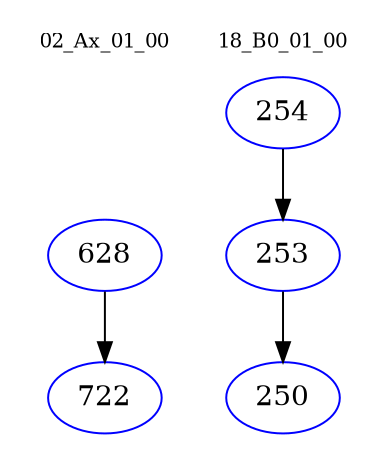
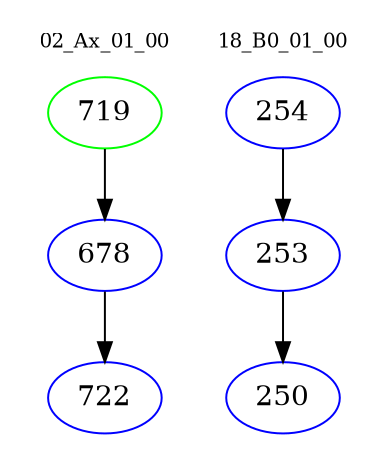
node "719": added
node "628": label "628" -> "678"
